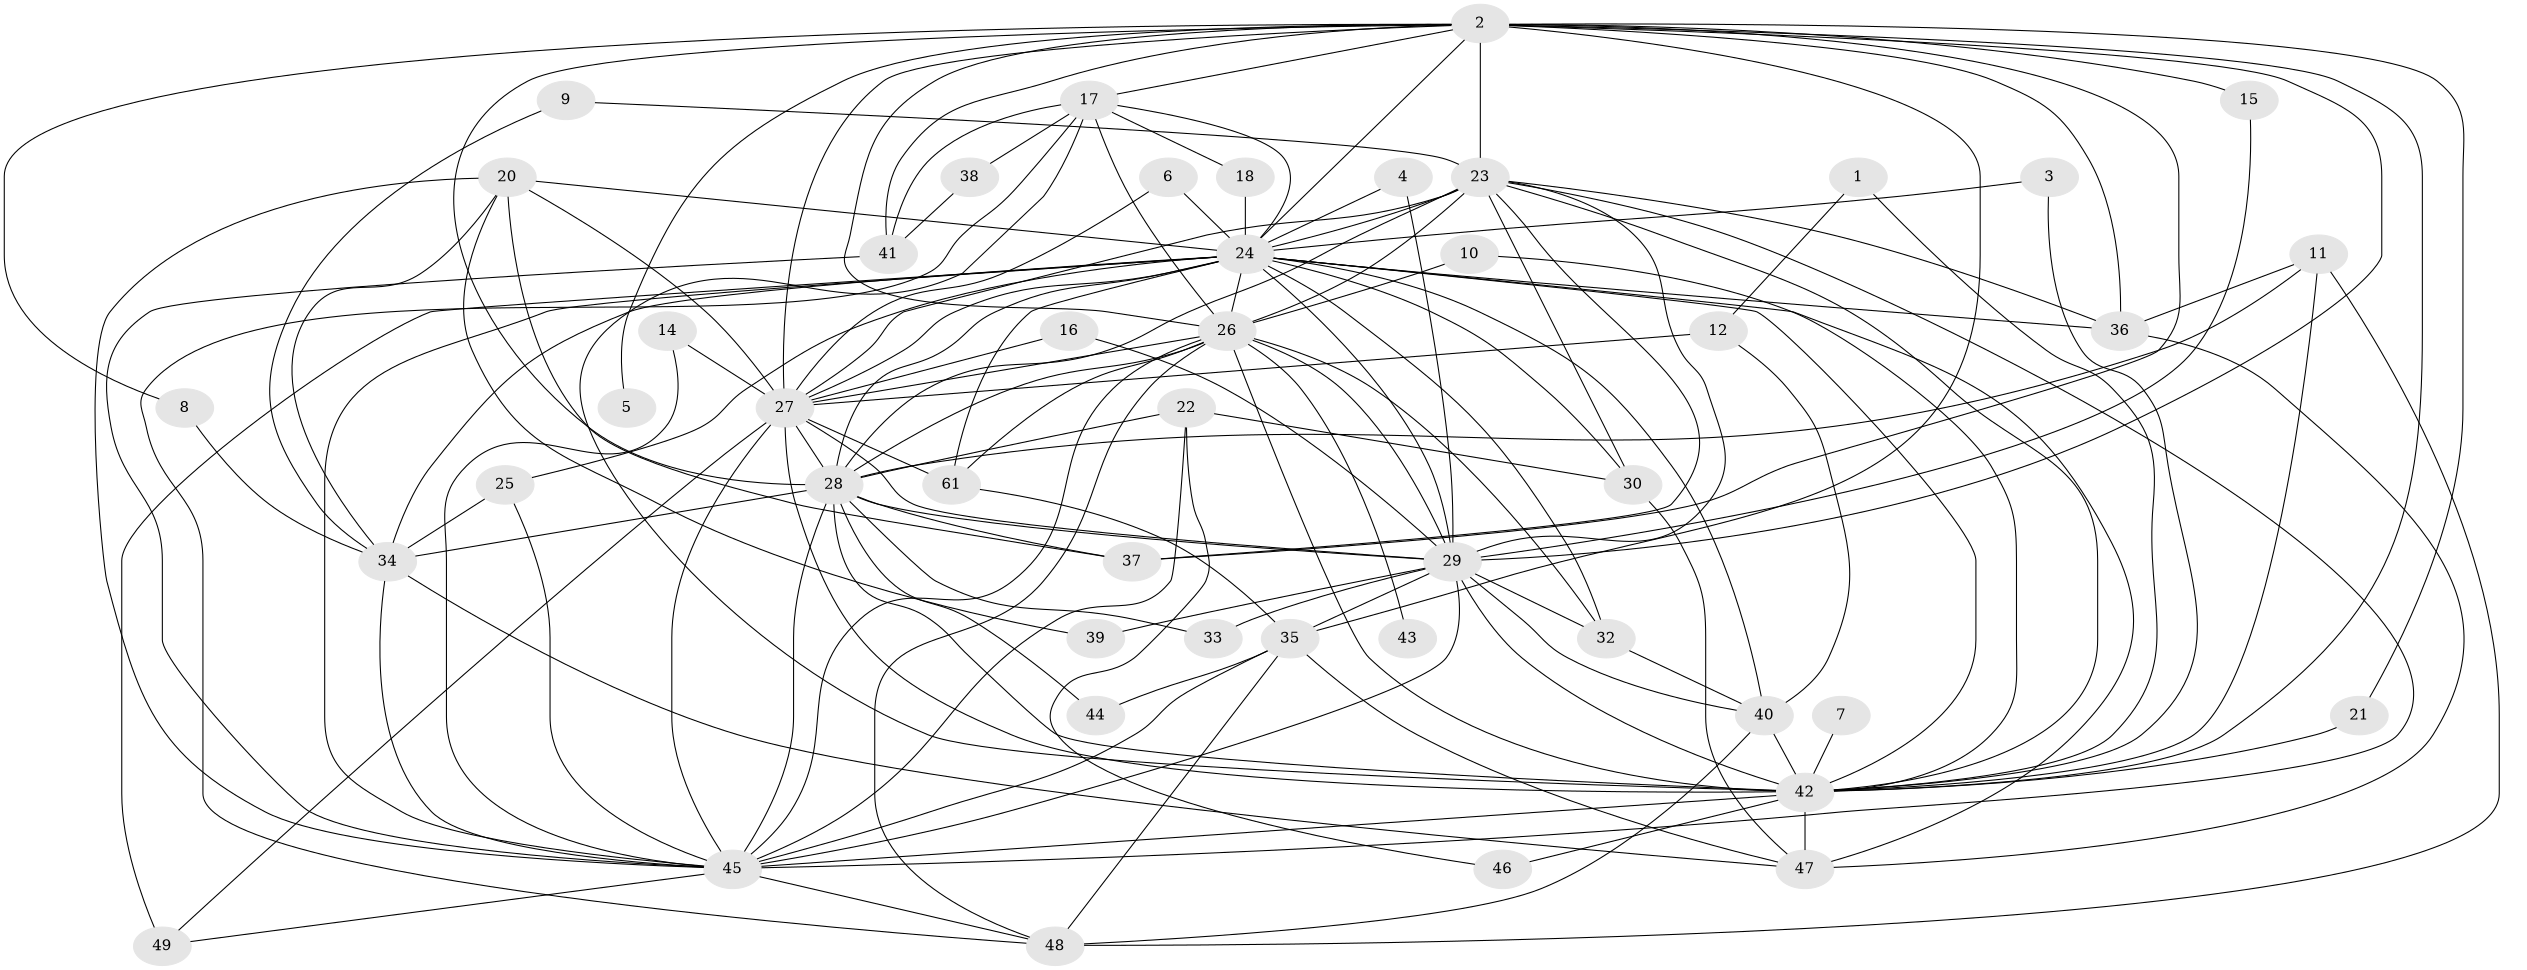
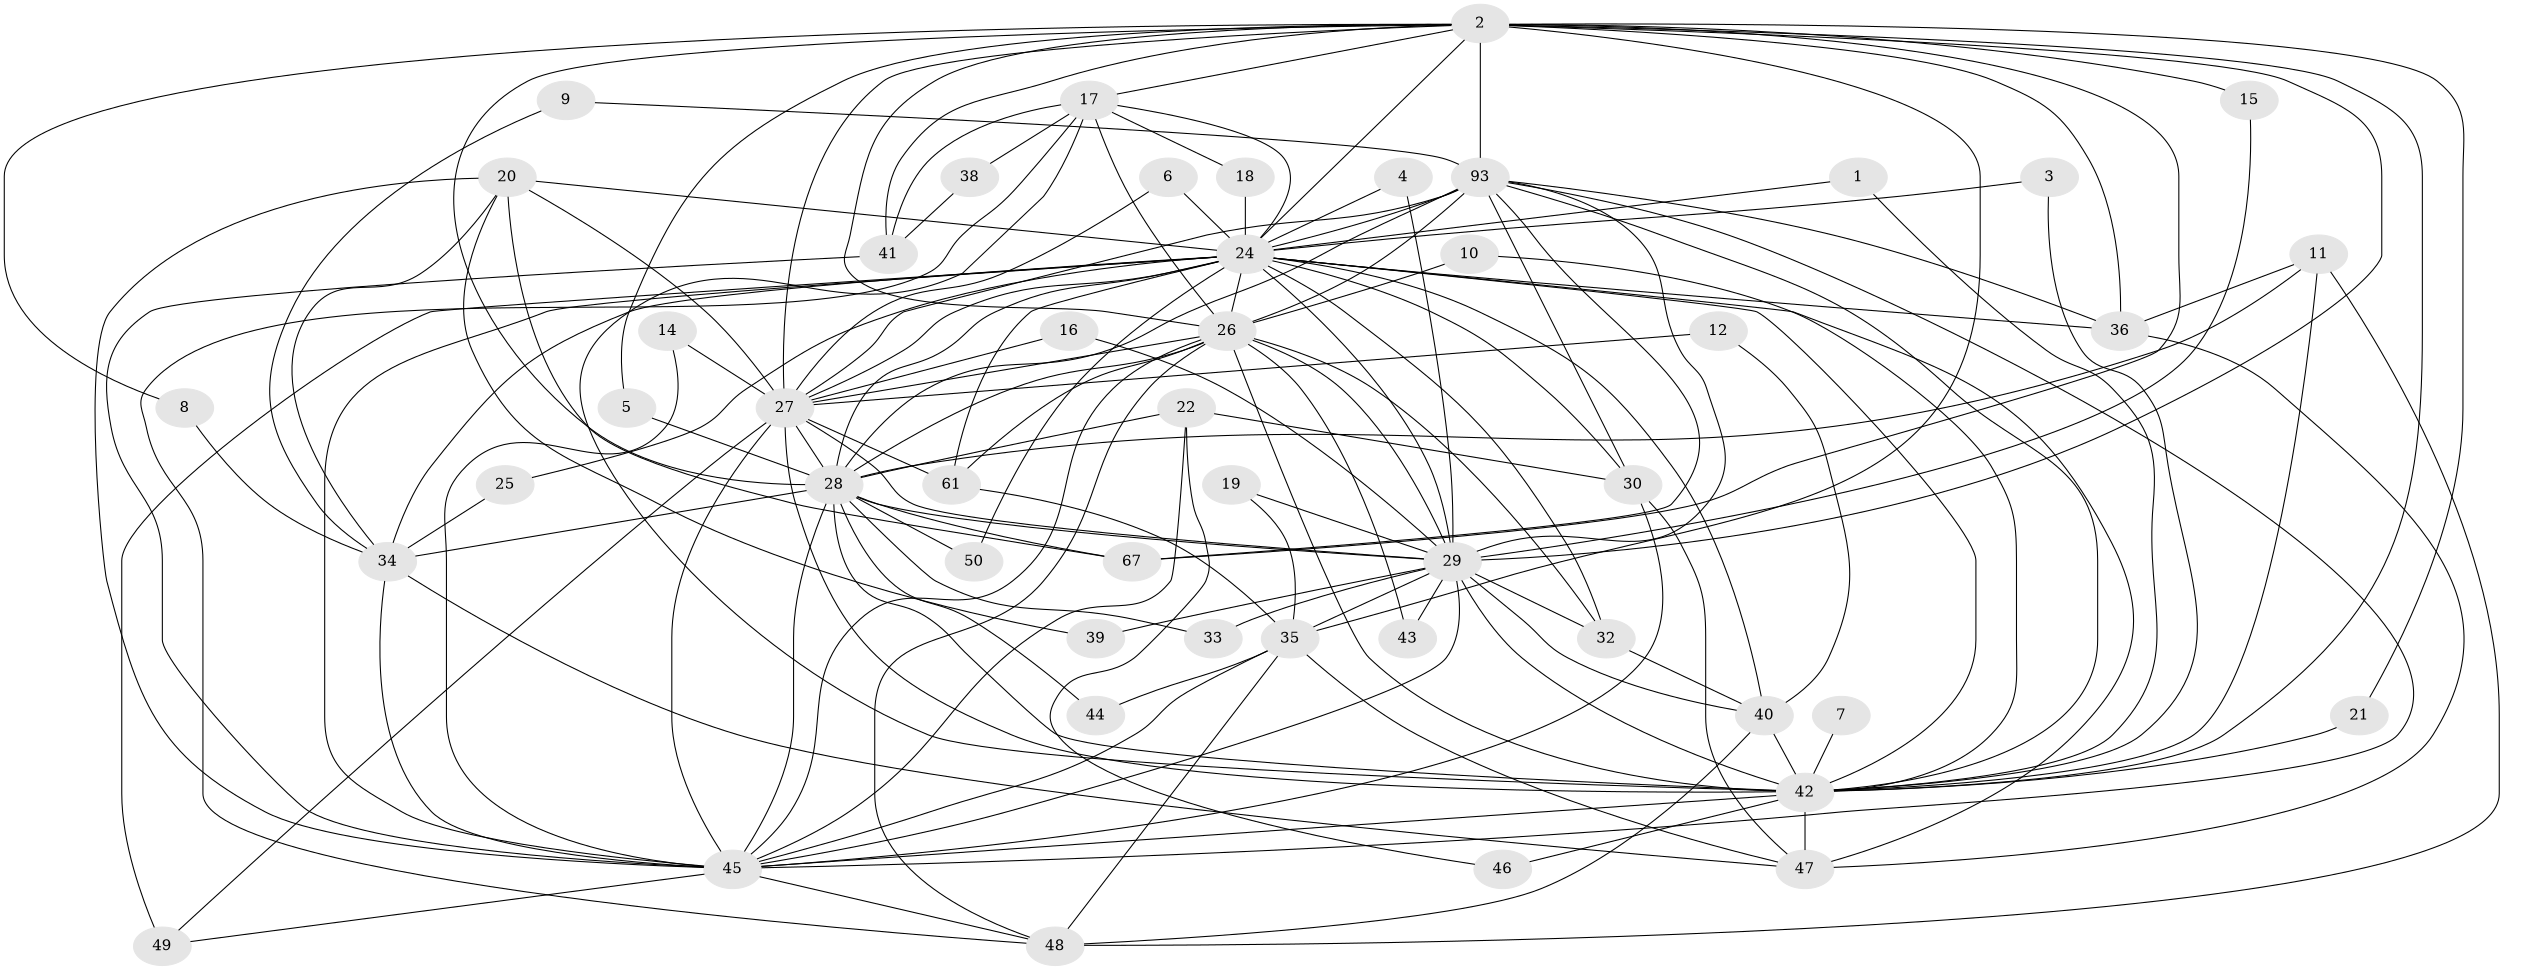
node "23": label "23" -> "93"
edge "1" -- "12": now "1" -- "24"
edge "5" -- "28": added
node "19": added
node "50": added
node "37": label "37" -> "67"
edge "29" -- "43": added
edge "25" -- "45": now "30" -- "45"
